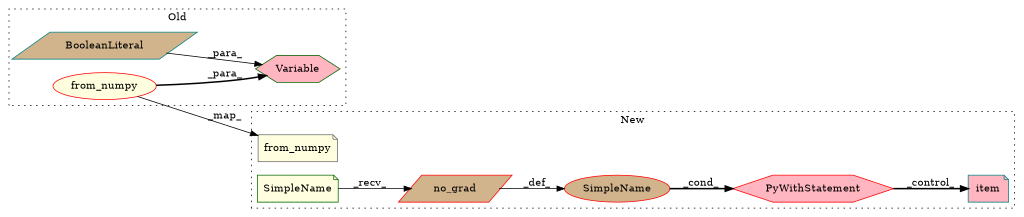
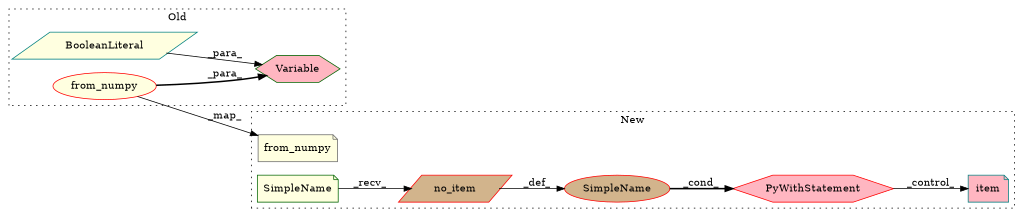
node "BooleanLiteral": fillcolor tan -> lightyellow
node "no_grad": label "no_grad" -> "no_item"
edge "PyWithStatement" -> "item": style bold -> solid
